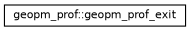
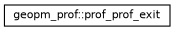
node "geopm_prof::geopm_prof_exit": label "geopm_prof::geopm_prof_exit" -> "geopm_prof::prof_prof_exit"
